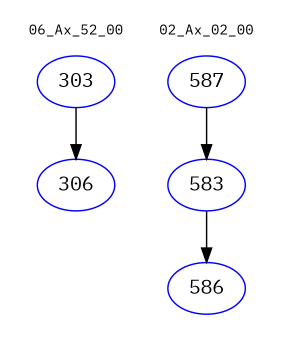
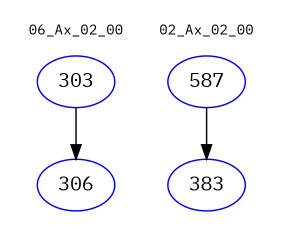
cluster "06_Ax_52_00": label "06_Ax_52_00" -> "06_Ax_02_00"
node "583": label "583" -> "383"
node "586": removed
